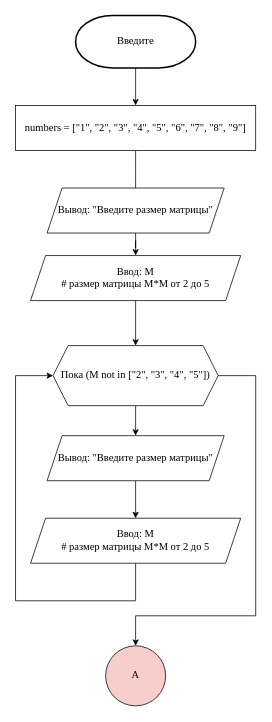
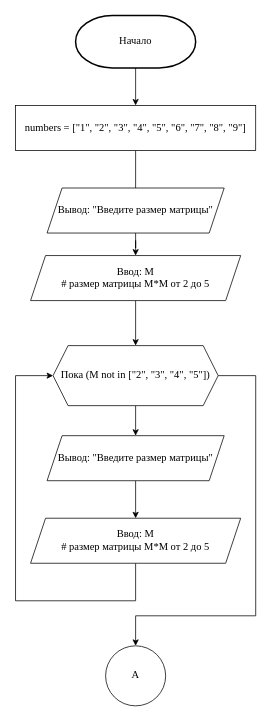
node "Введите": label "Введите" -> "Начало"
node "A": fillcolor #f8cecc -> #ffffff
